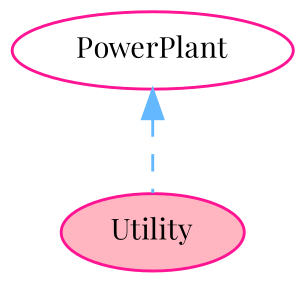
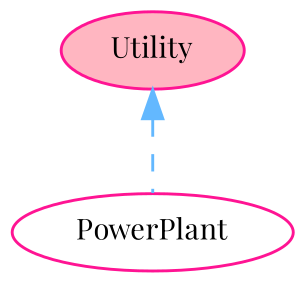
edge "Utility" -> "PowerPlant": reversed
